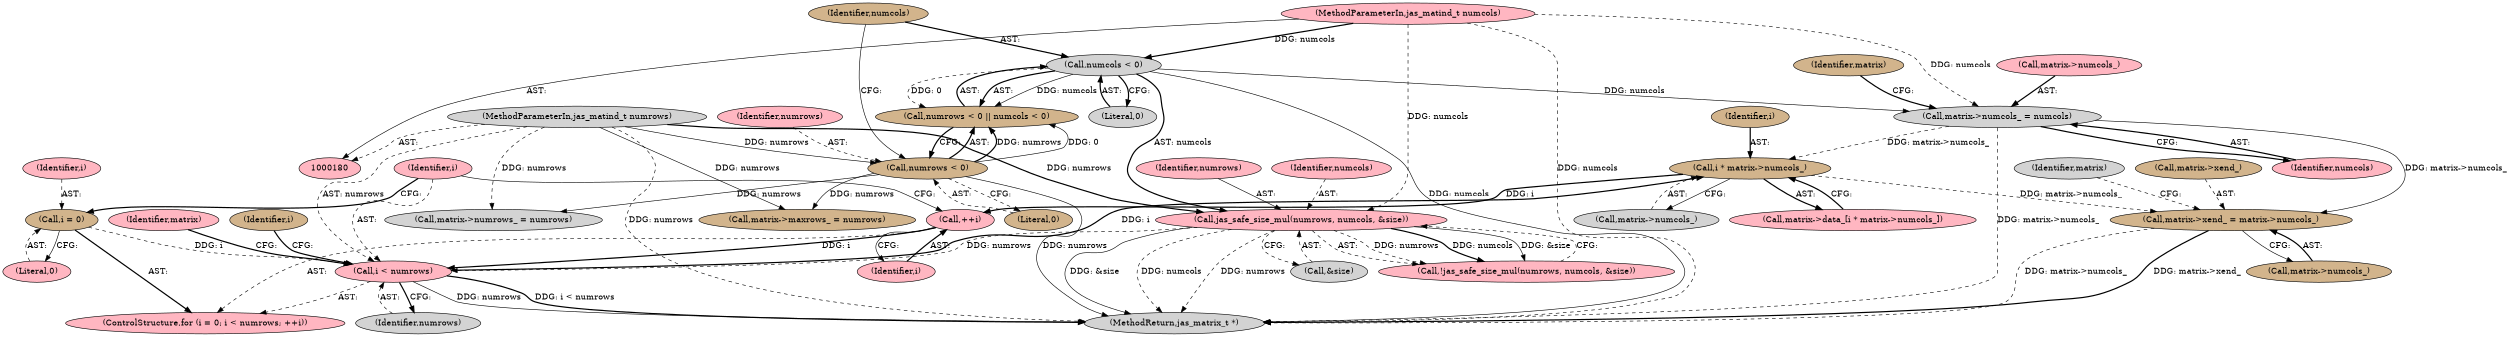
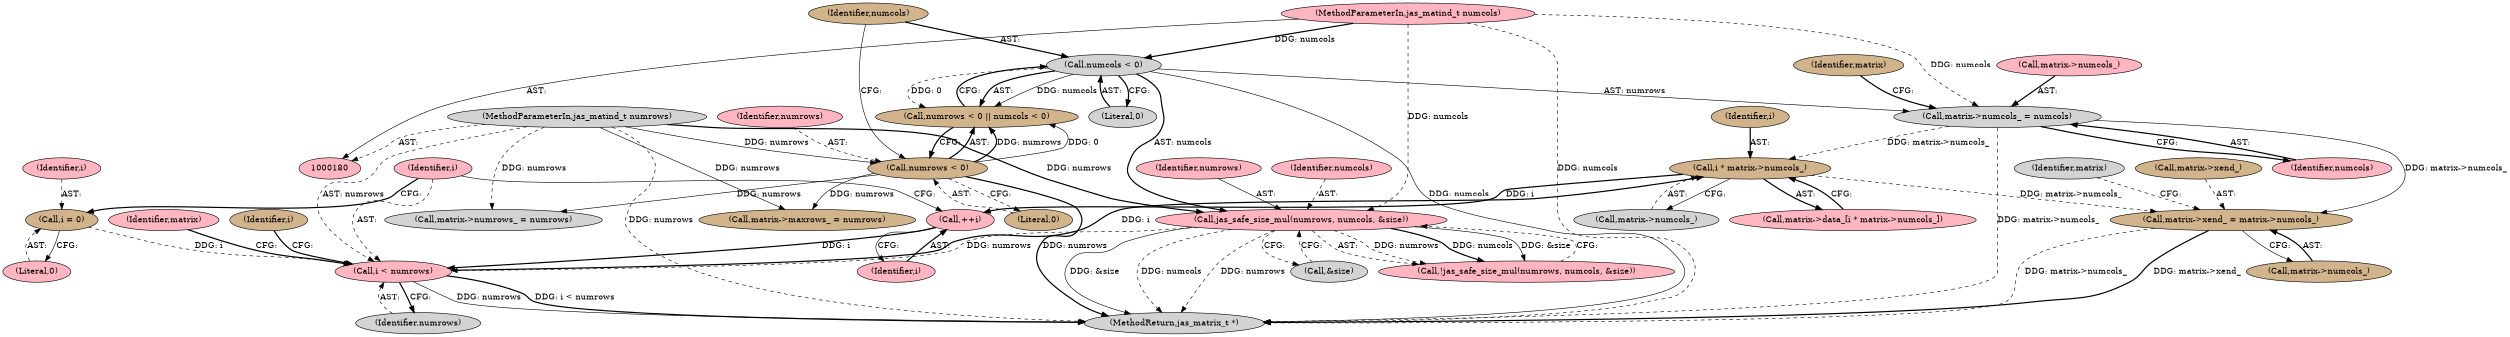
edge "(Call,numrows < 0 || numcols < 0)" -> "(Call,numcols < 0)": label "AST: " -> "CFG: "
edge "(Call,numcols < 0)" -> "(Call,matrix->numcols_ = numcols)": label "DDG: numcols" -> "AST: numrows"
edge "(Call,numrows < 0)" -> "(MethodReturn,jas_matrix_t *)": style solid -> bold
edge "(Call,&size)" -> "(Call,jas_safe_size_mul(numrows, numcols, &size))": label "AST: " -> "CFG: "
node "(ControlStructure,for (i = 0; i < numrows; ++i))": removed
